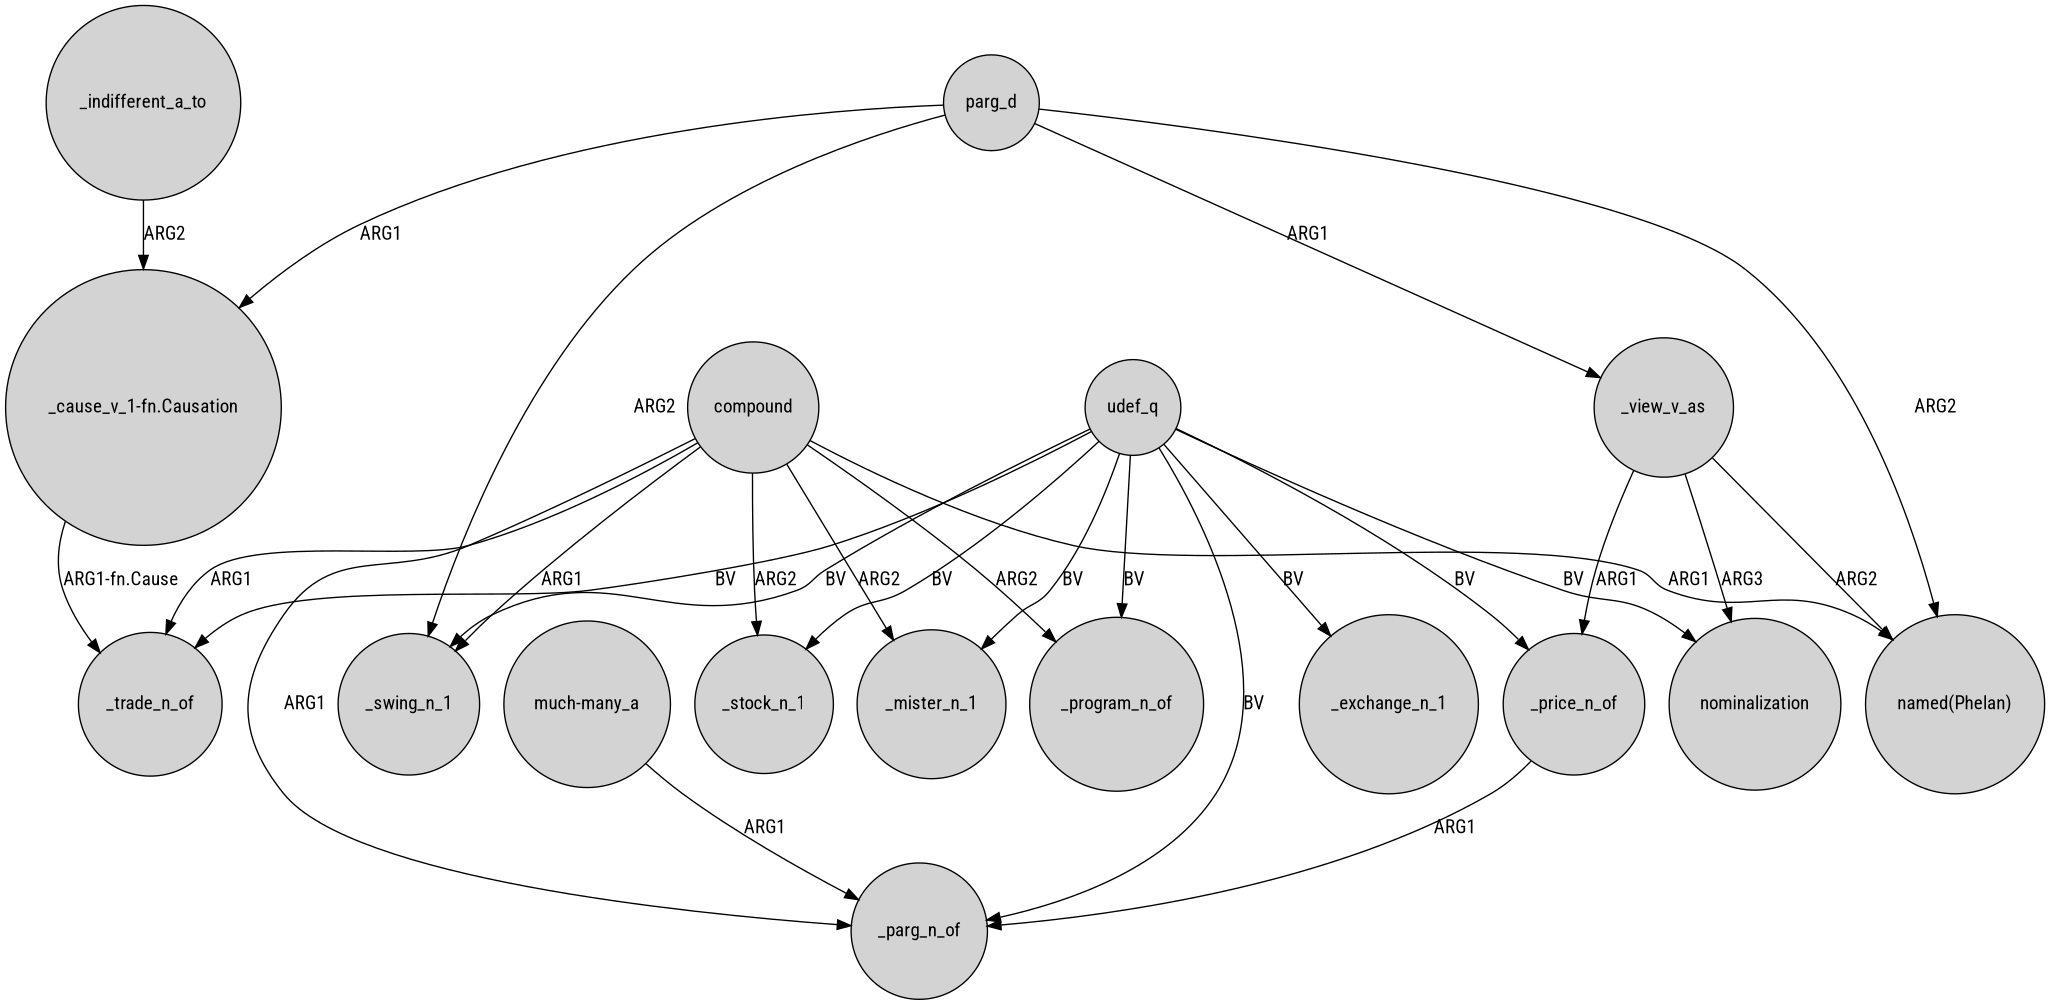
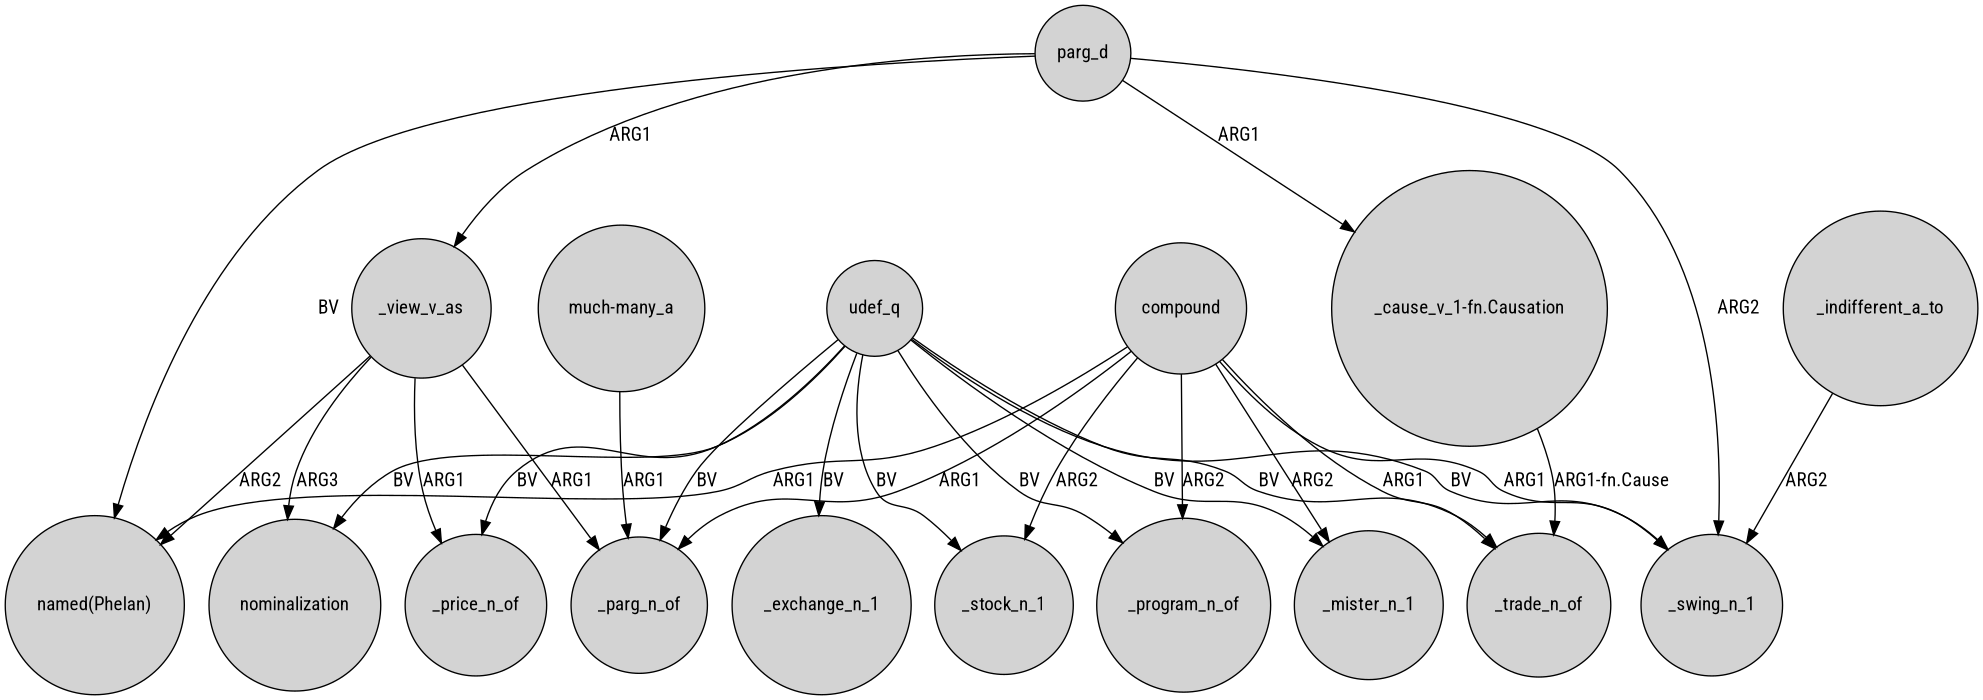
edge "_indifferent_a_to" -> "_cause_v_1-fn.Causation": now "_indifferent_a_to" -> "_swing_n_1"
edge "parg_d" -> "named(Phelan)": label "ARG2" -> "BV"
edge "_price_n_of" -> "_parg_n_of": now "_view_v_as" -> "_parg_n_of"
